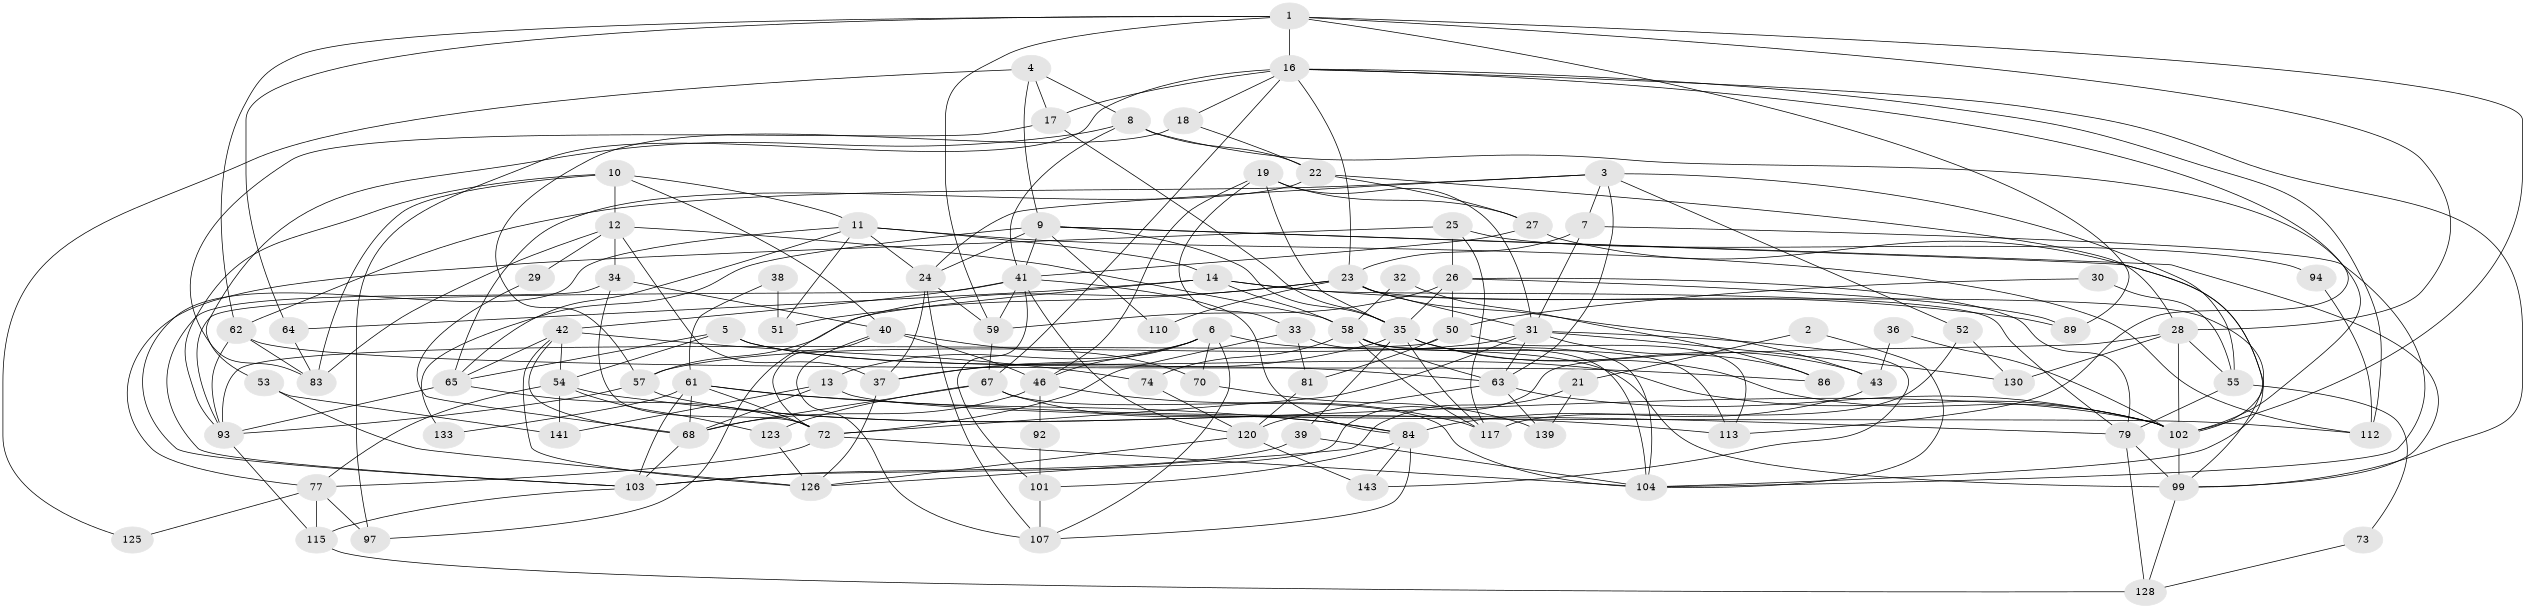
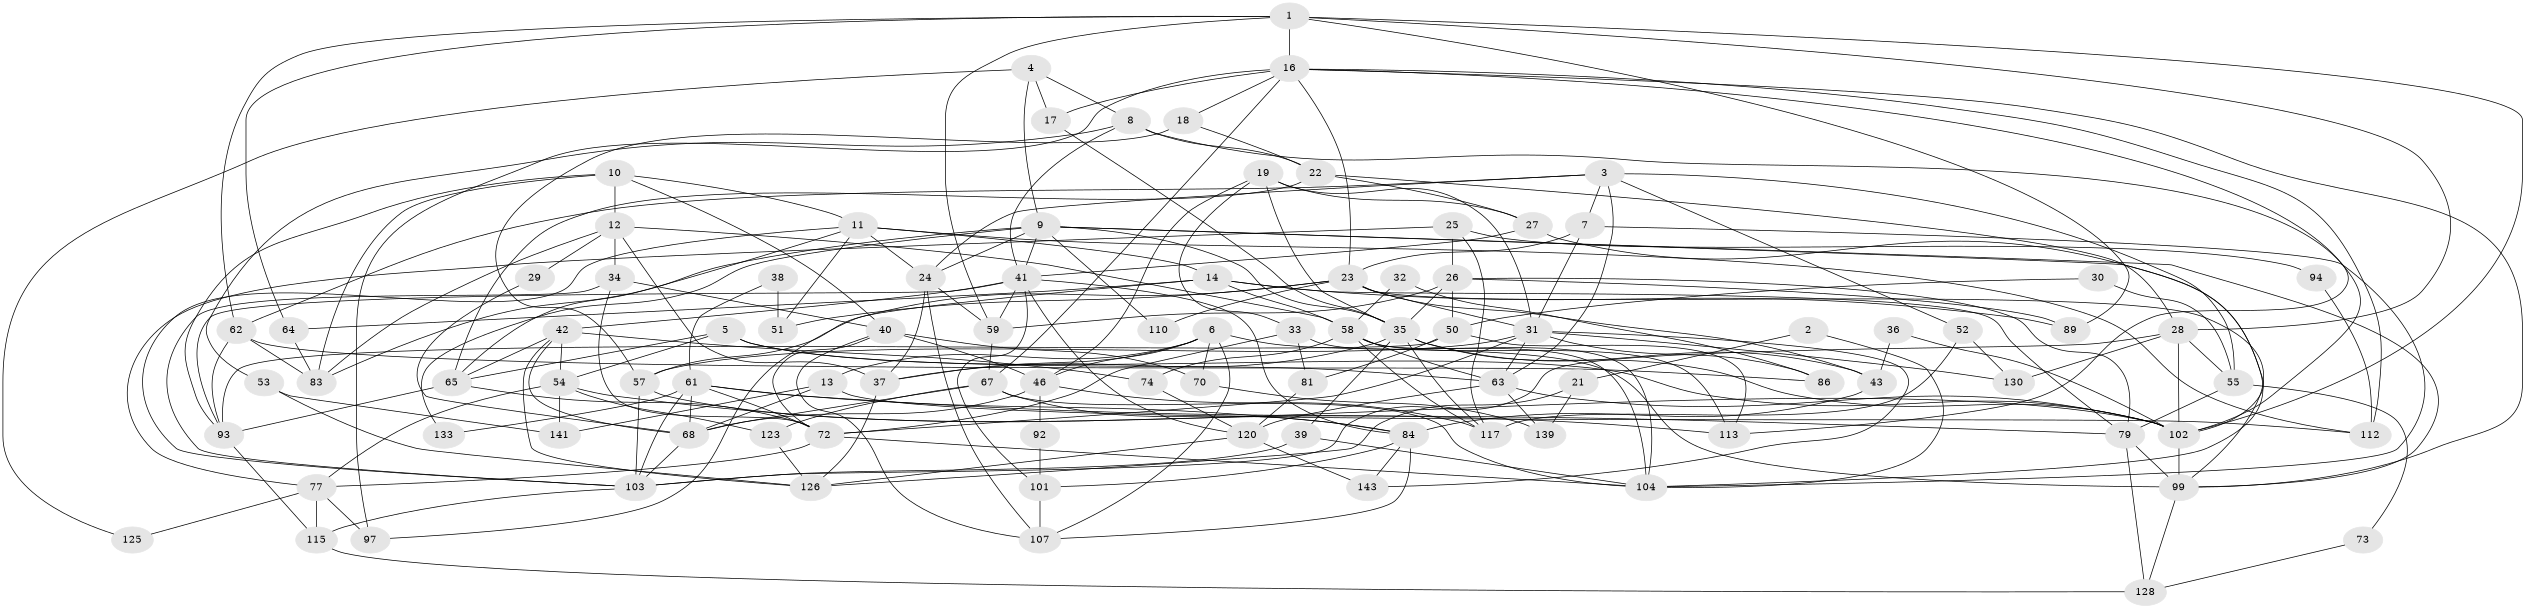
edge "17" -- "83": now "9" -- "83"
edge "57" -- "93": now "57" -- "103"
